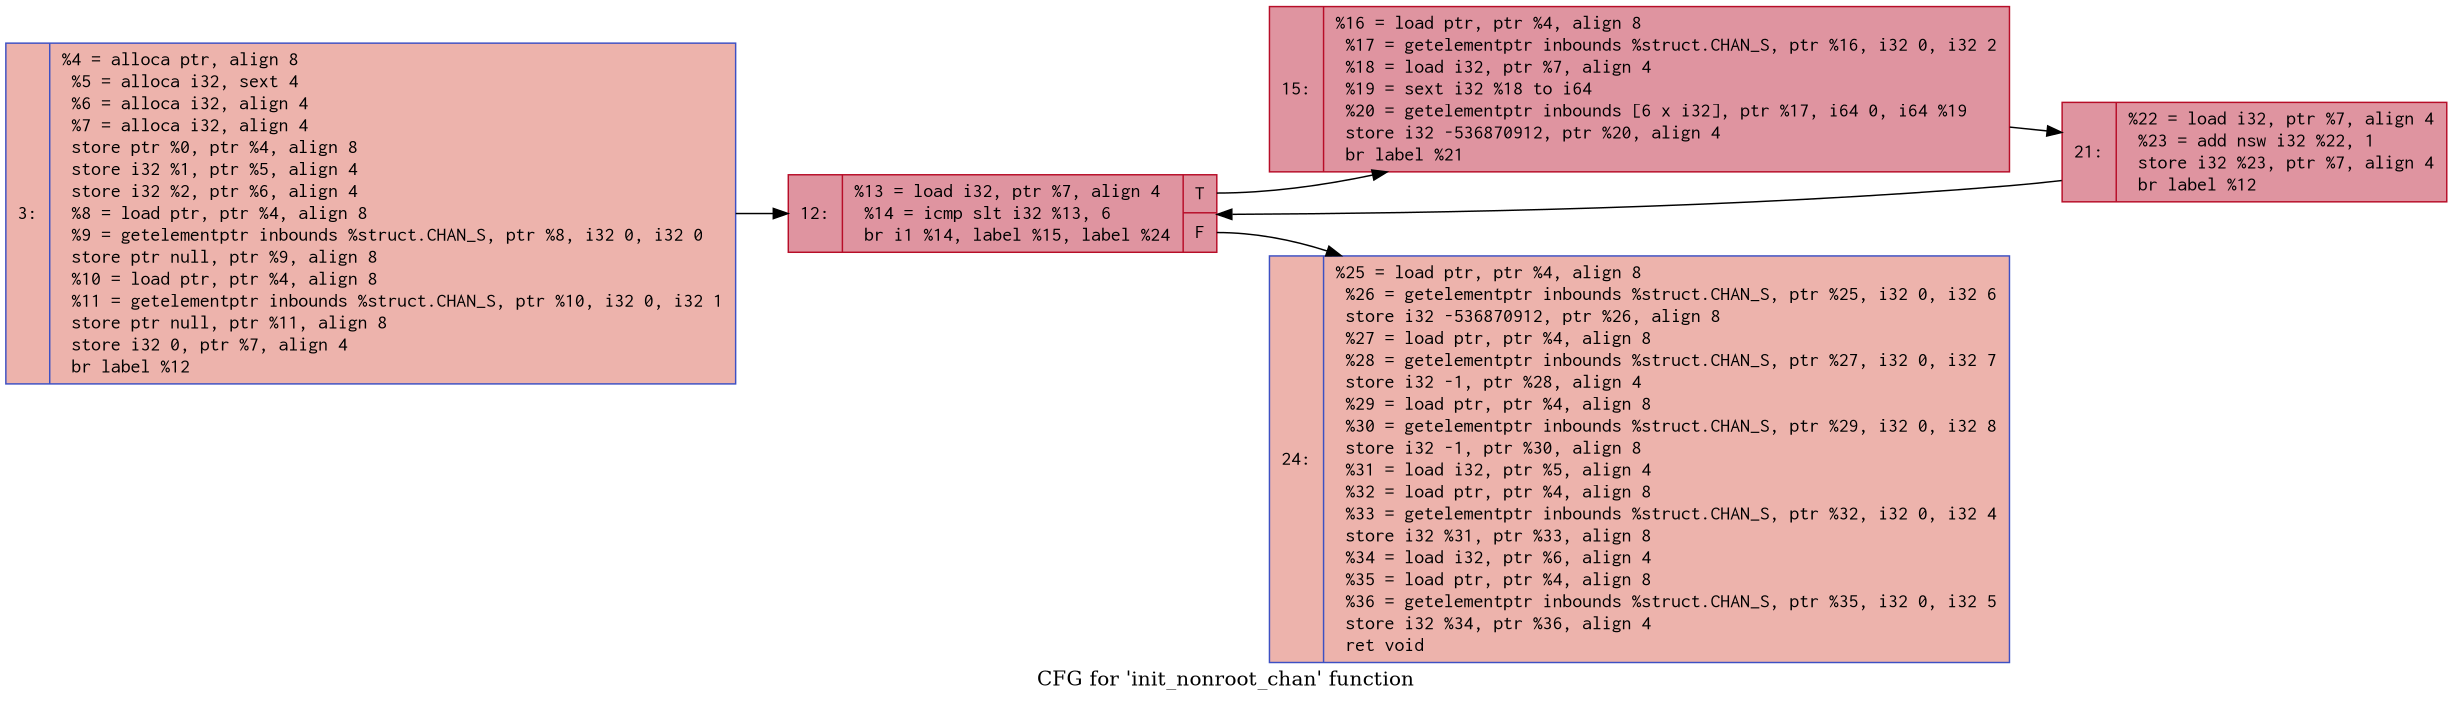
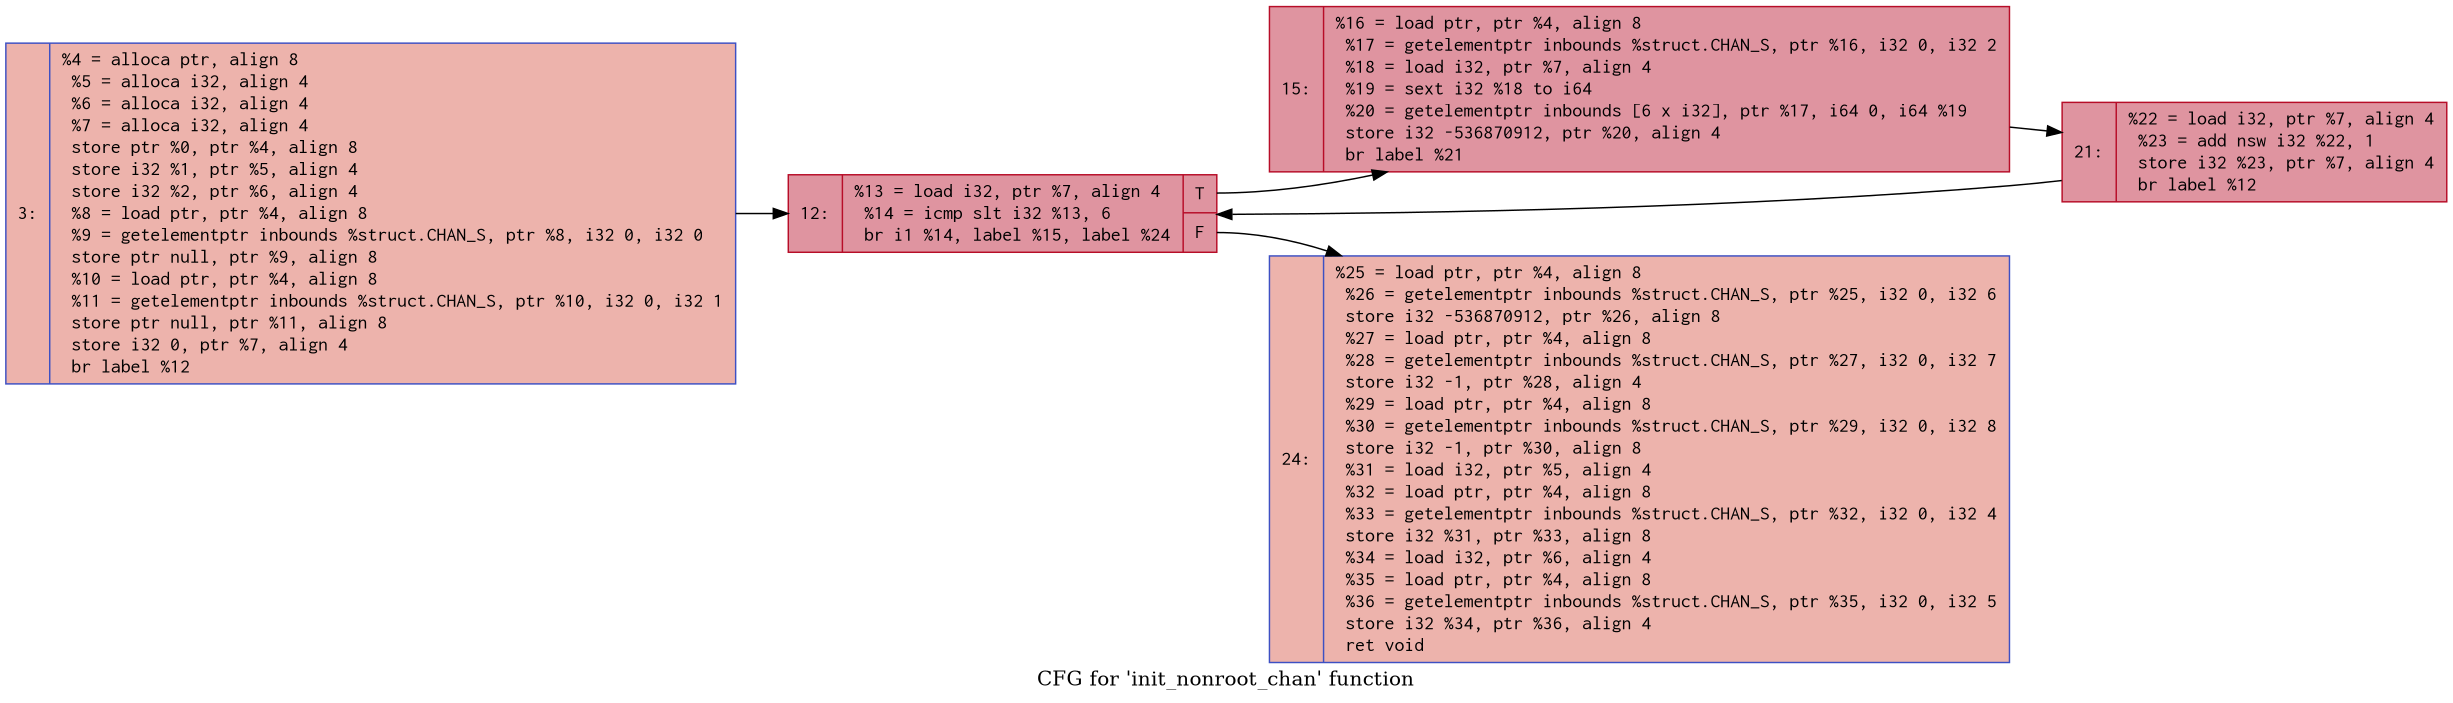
node "3:": text "%5 = alloca i32, sext 4" -> "%5 = alloca i32, align 4"
